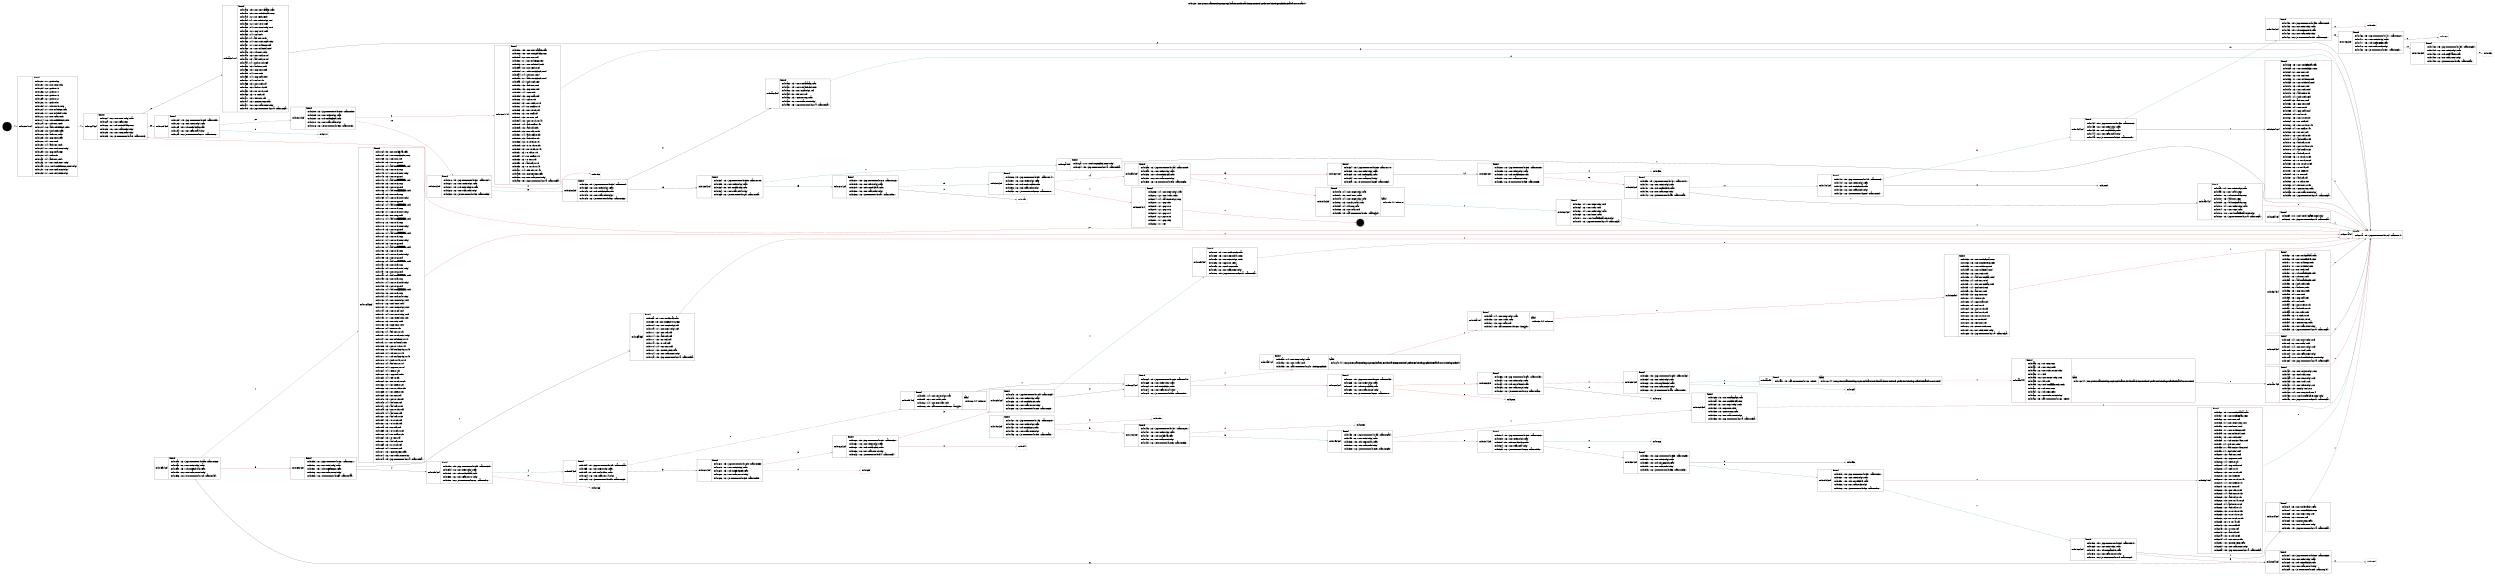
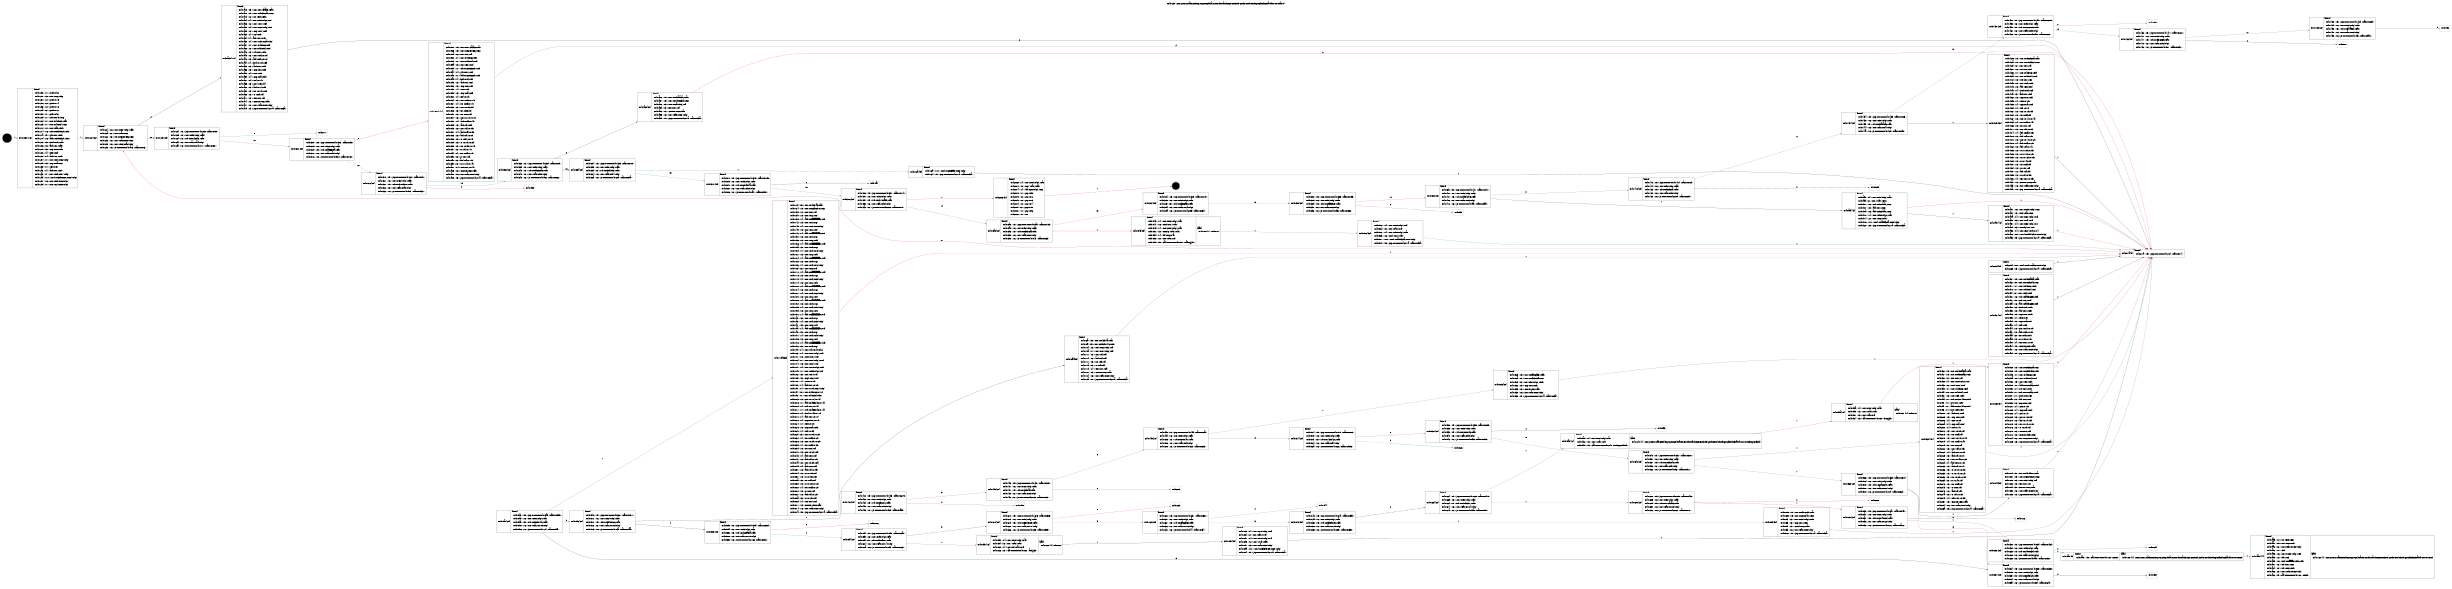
edge "0x401a82 [30]" -> "0x40217a [5]": color teal -> red
edge "0x401aa5 [44]" -> "0x401ad1 [42]": now "0x401afb [42]" -> "0x401ad1 [42]"
edge "0x4018bb [16]" -> "0x401664 [28]": now "0x4018bb [16]" -> "0x4018cb [30]"
